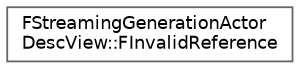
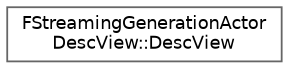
node "FStreamingGenerationActor DescView::FInvalidReference": label "FStreamingGenerationActor DescView::FInvalidReference" -> "FStreamingGenerationActor DescView::DescView"
